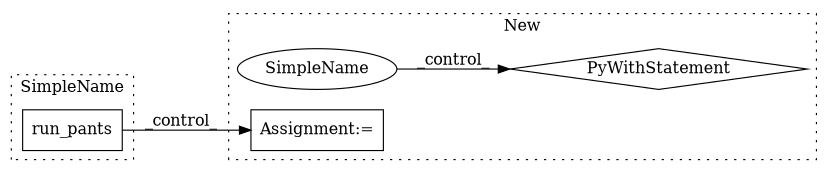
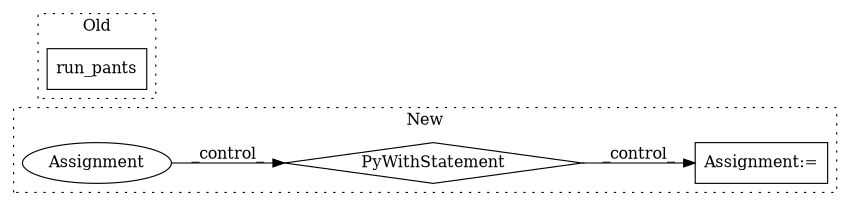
node "SimpleName": label "SimpleName" -> "Assignment"
cluster "SimpleName": label "SimpleName" -> "Old"
edge "run_pants" -> "Assignment:=": now "PyWithStatement" -> "Assignment:="
